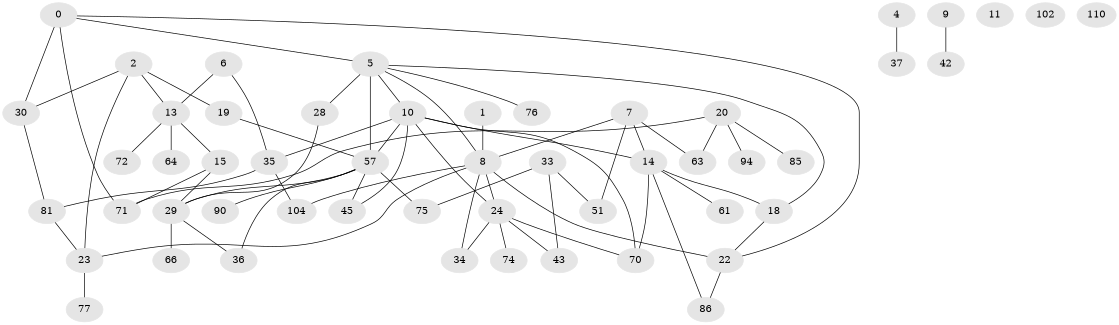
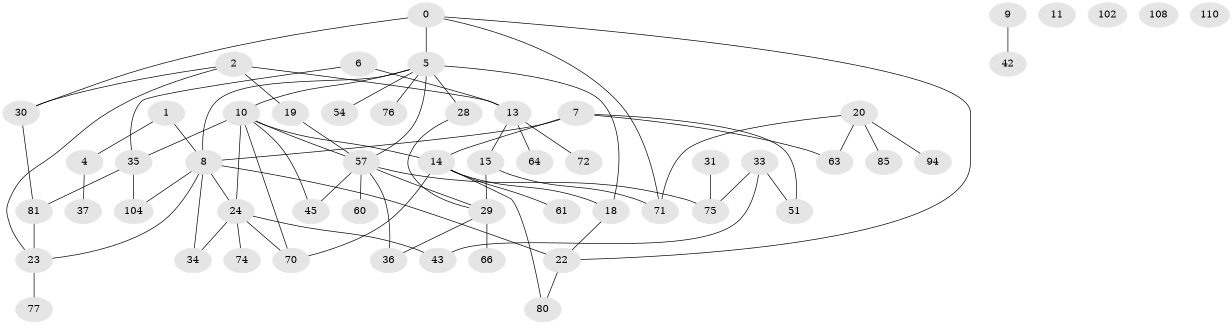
node "108": added
node "54": added
edge "1" -- "4": added
node "31": added
node "90": label "90" -> "60"
node "86": label "86" -> "80"
